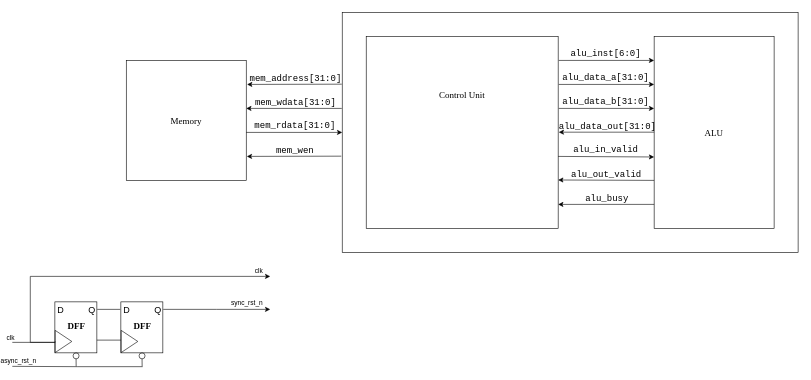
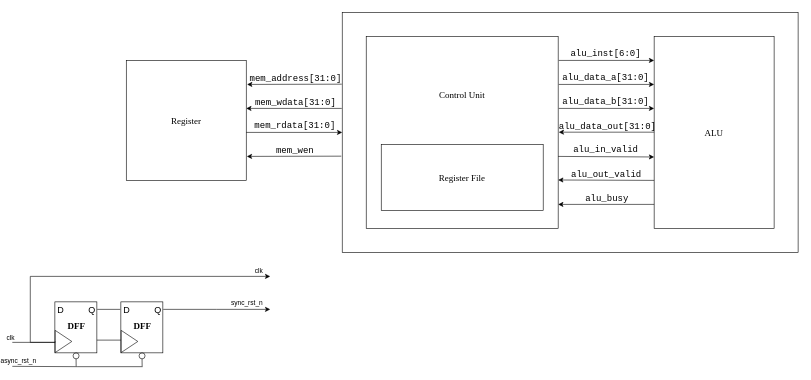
node "Memory": label "Memory" -> "Register"
node "Register File": added
